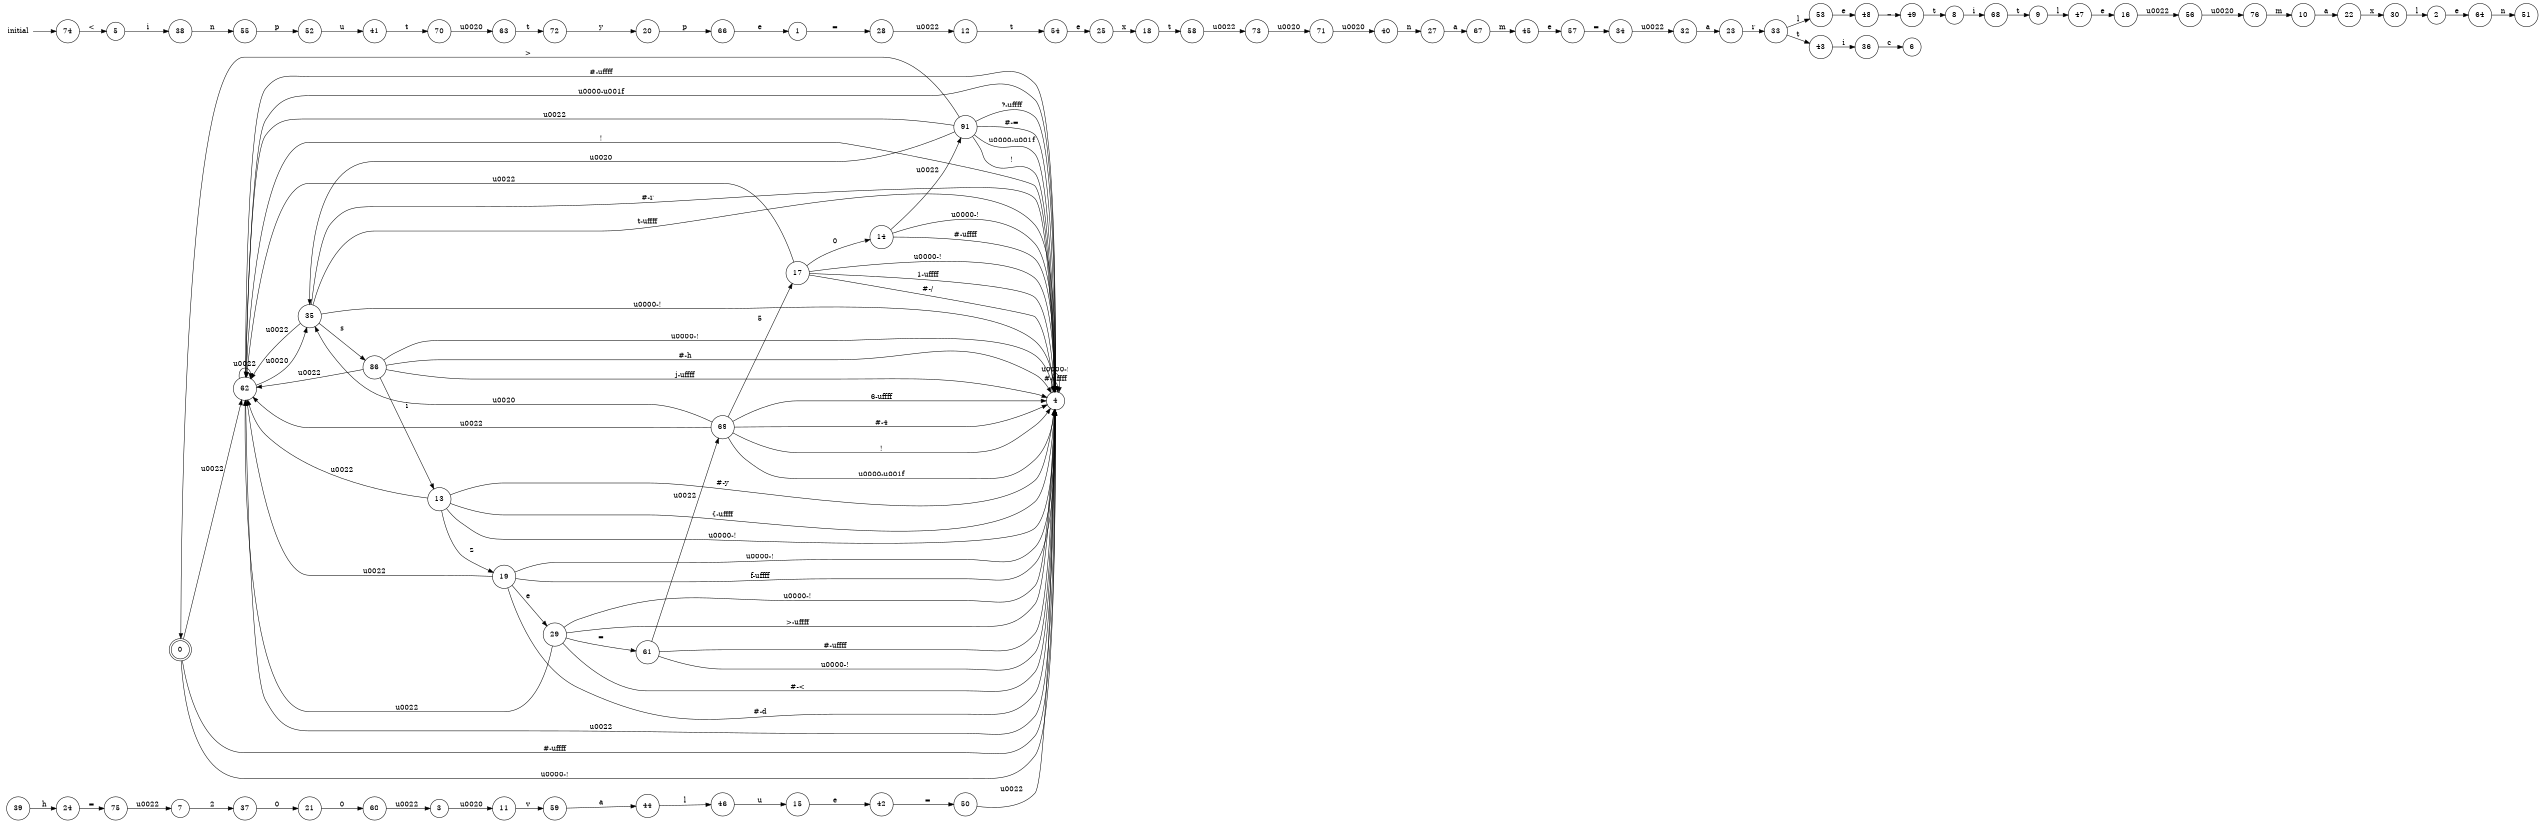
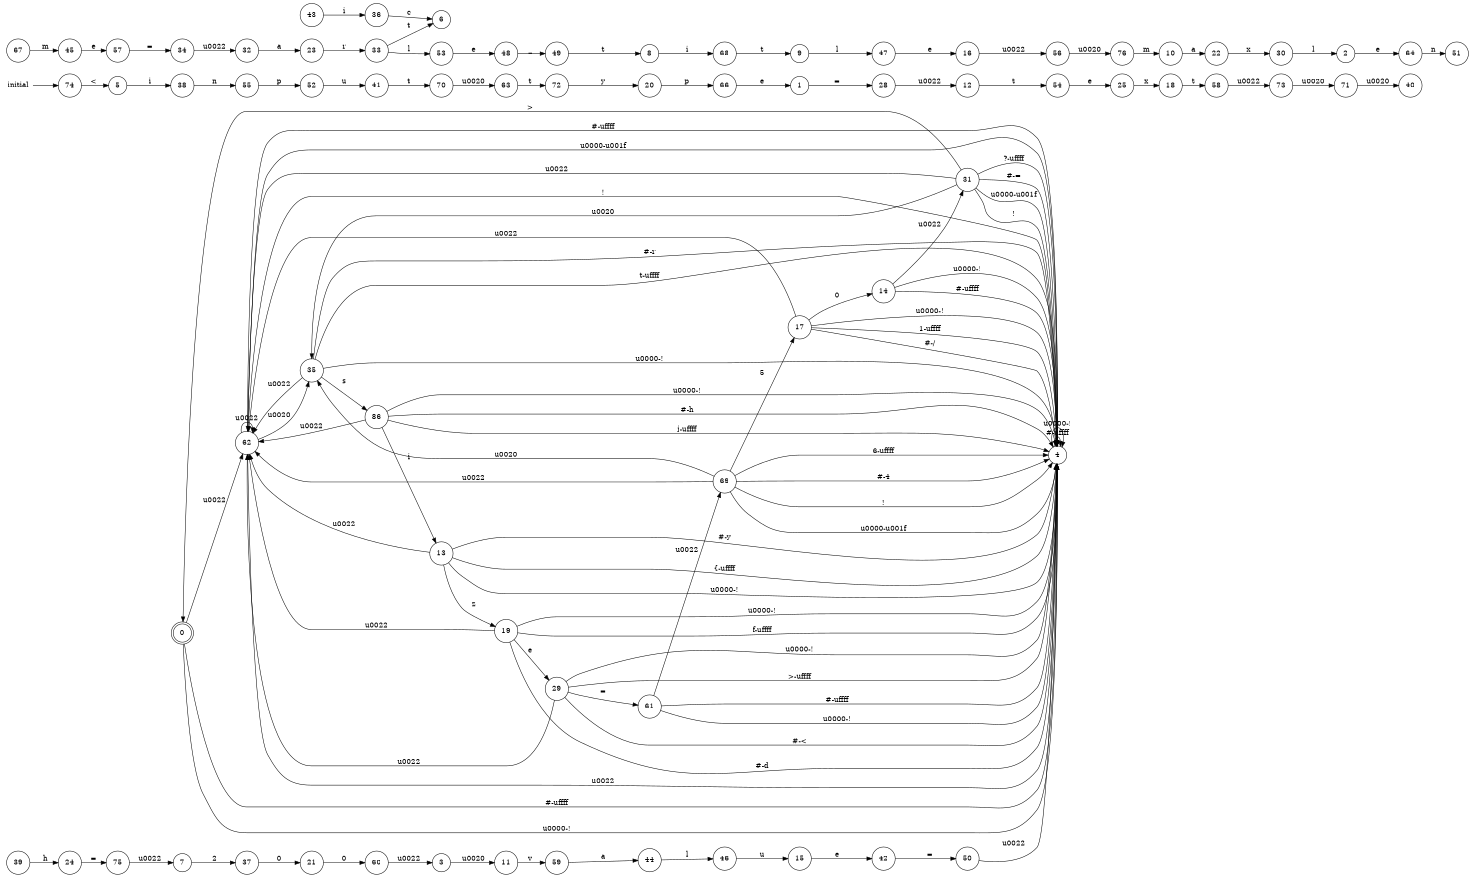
node "27": removed
edge "33" -> "43": now "33" -> "6"
node "91": label "91" -> "31"
